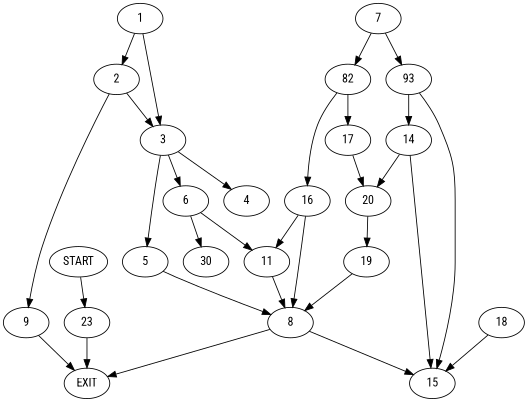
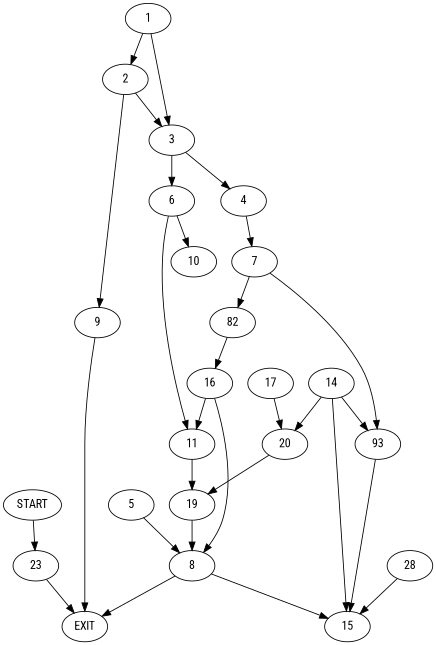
edge "82" -> "17": removed
edge "93" -> "14": reversed
edge "3" -> "5": removed
edge "4" -> "7": added
node "30": label "30" -> "10"
edge "11" -> "8": now "11" -> "19"
node "18": label "18" -> "28"
